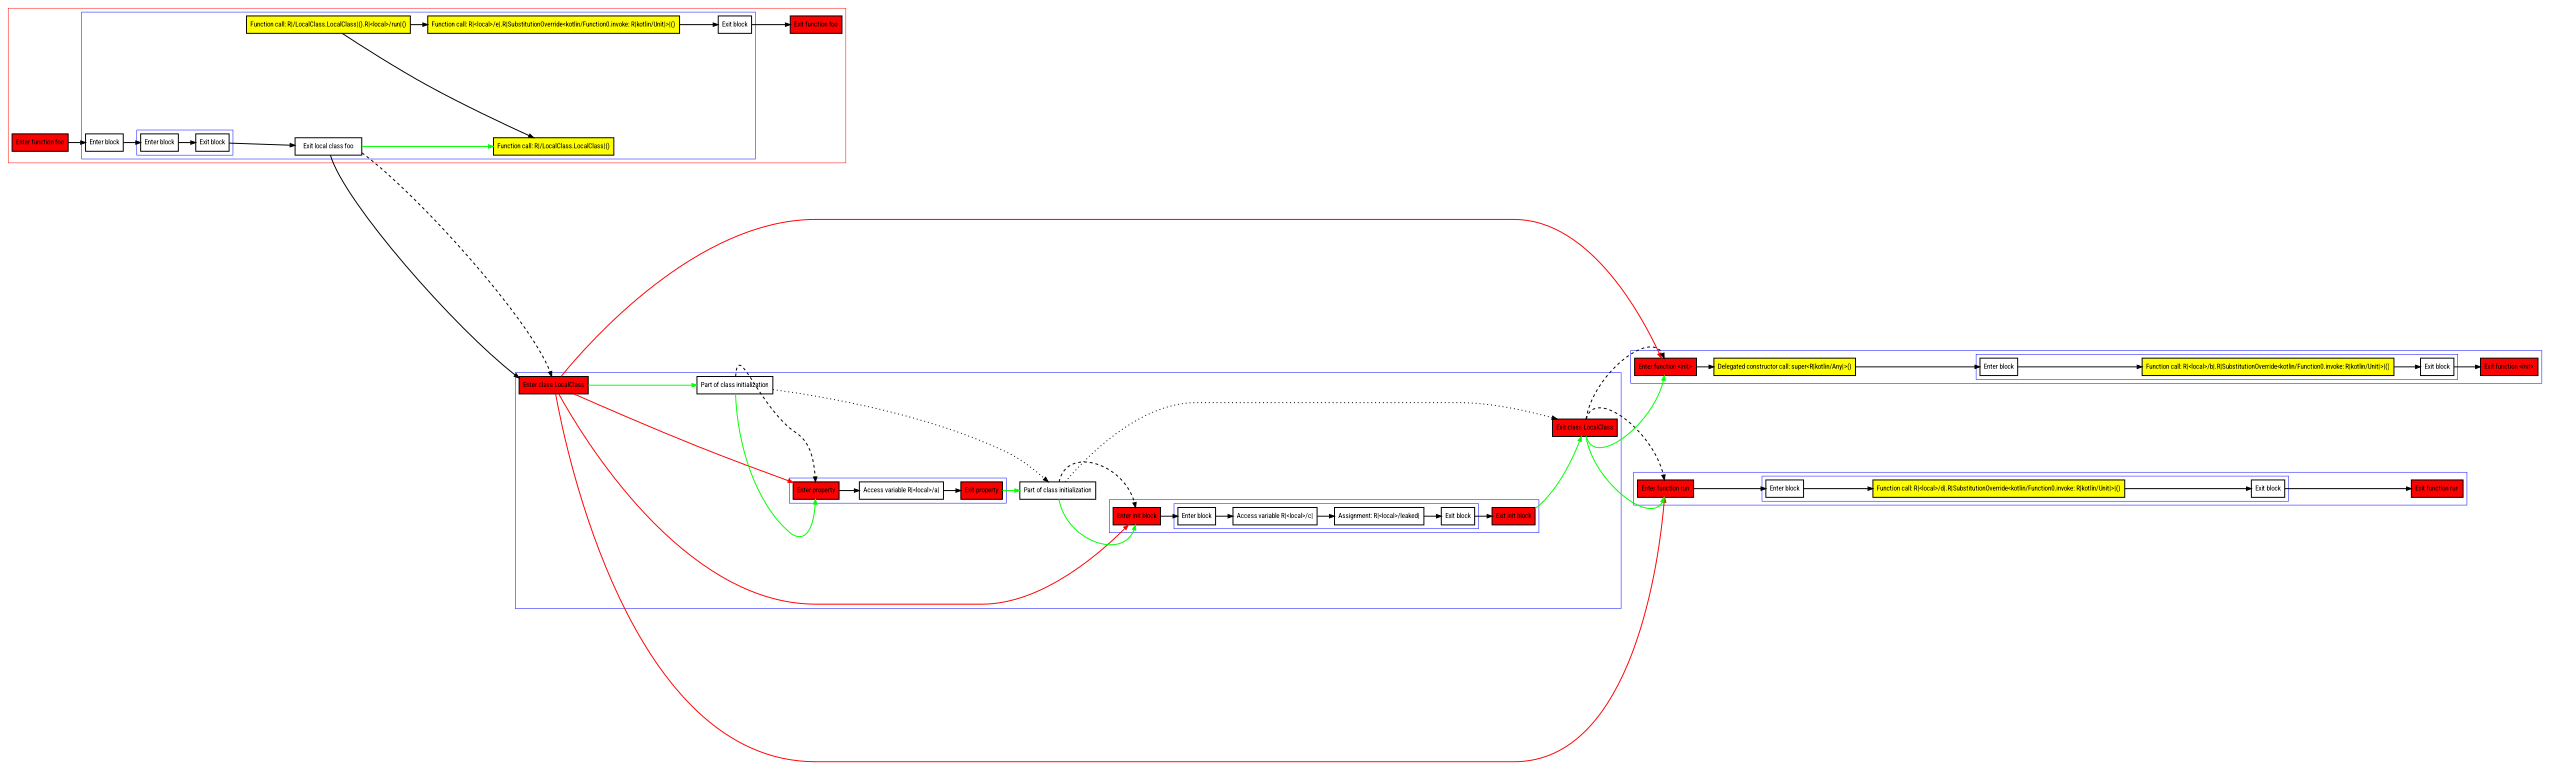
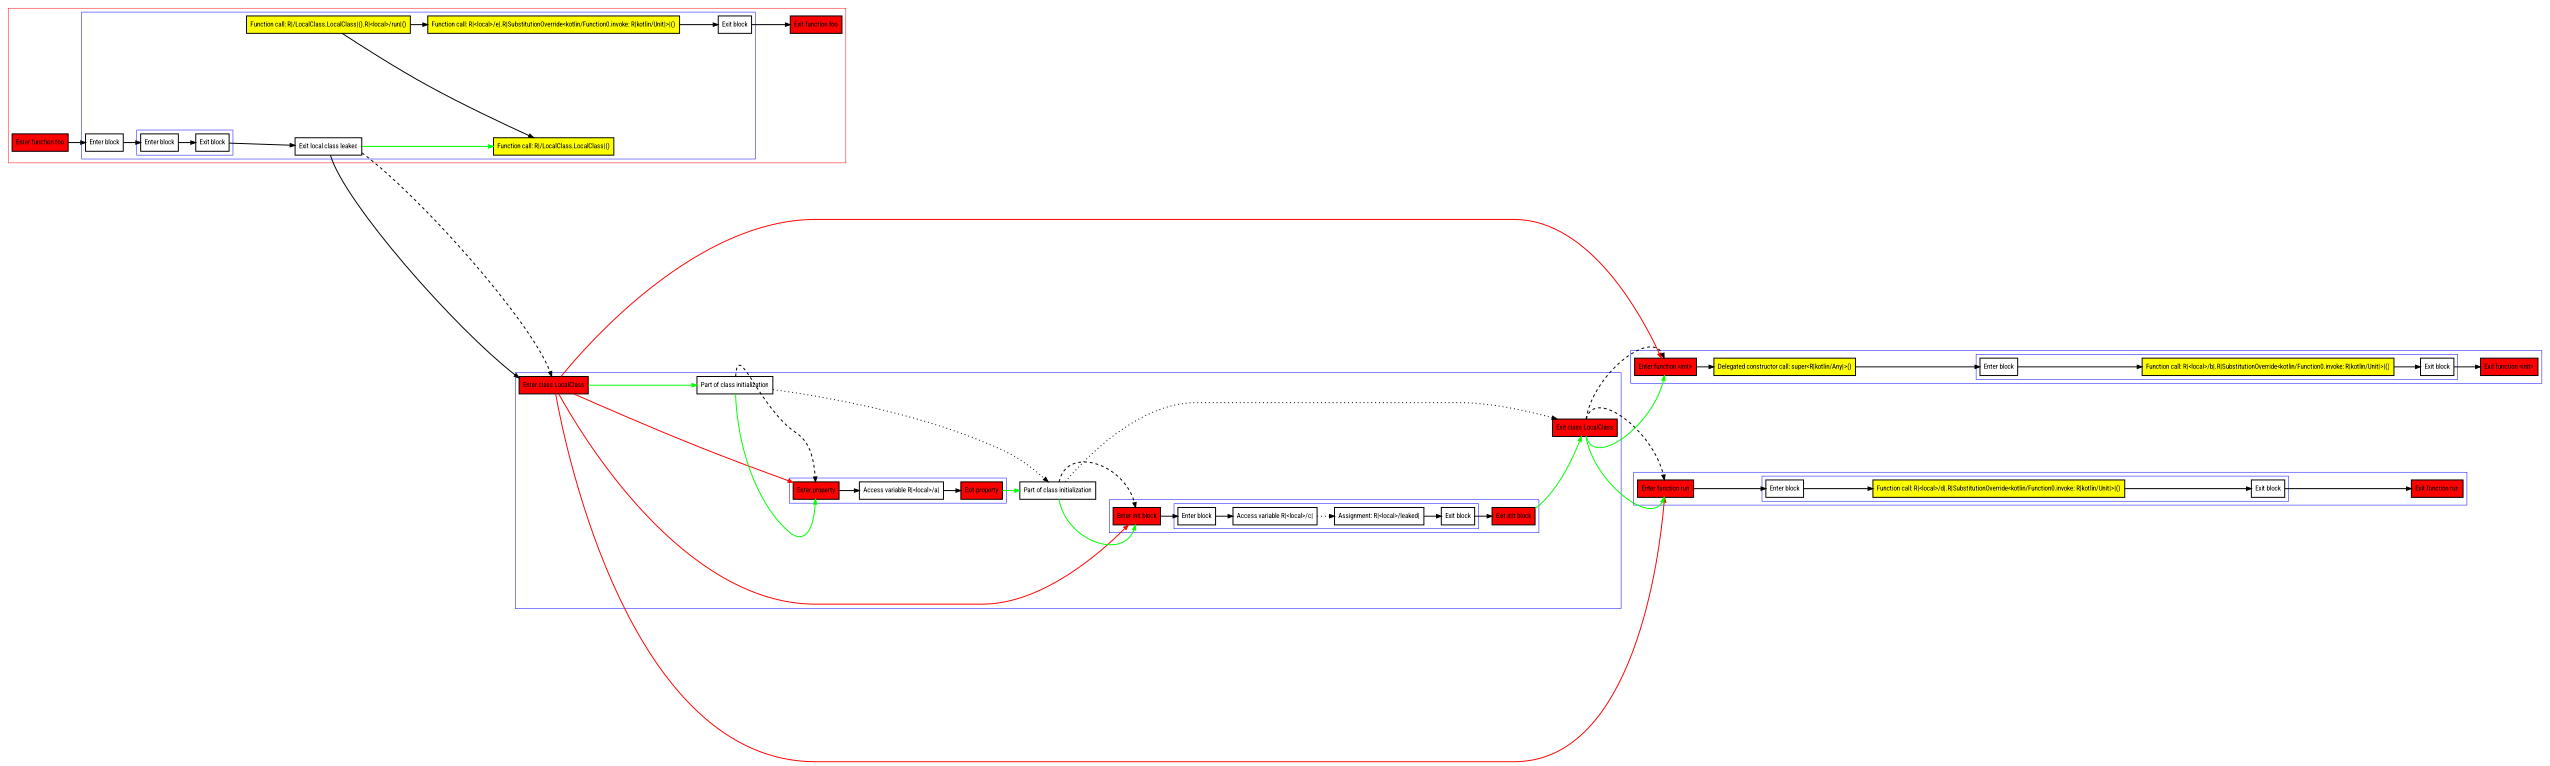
node "Exit local class foo": label "Exit local class foo" -> "Exit local class leaked"
edge "Access variable R|<local>/c|" -> "Assignment: R|<local>/leaked|": style solid -> dotted
